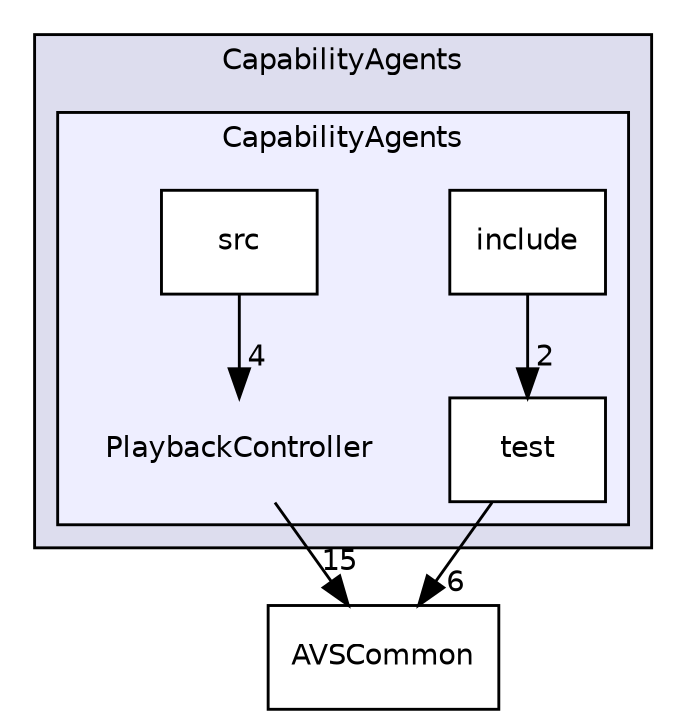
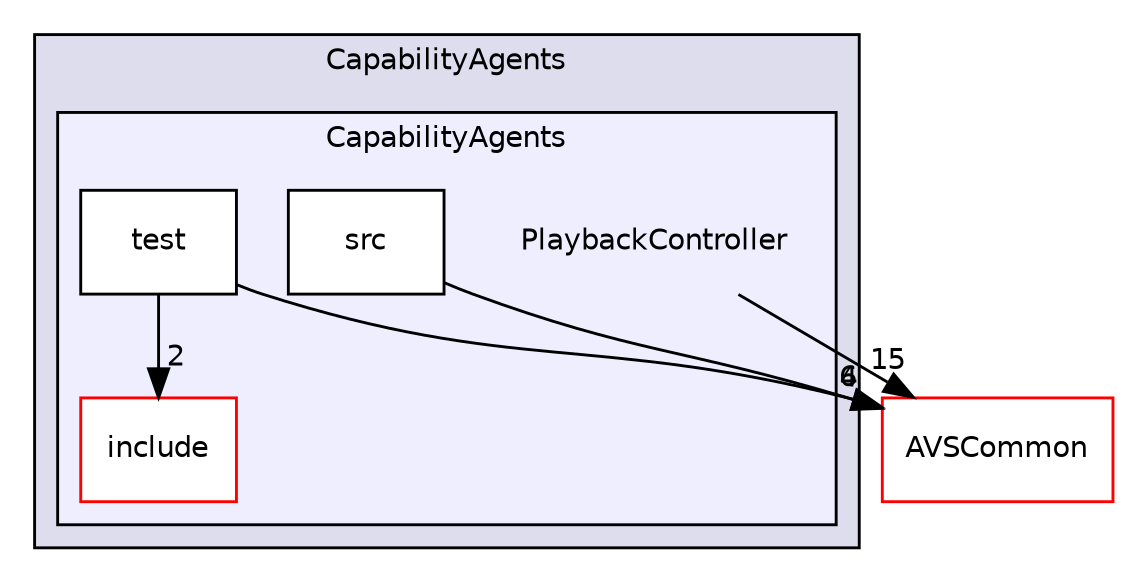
node "include": color black -> red
edge "src" -> "PlaybackController": now "src" -> "AVSCommon"
edge "include" -> "test": reversed
node "AVSCommon": color black -> red
